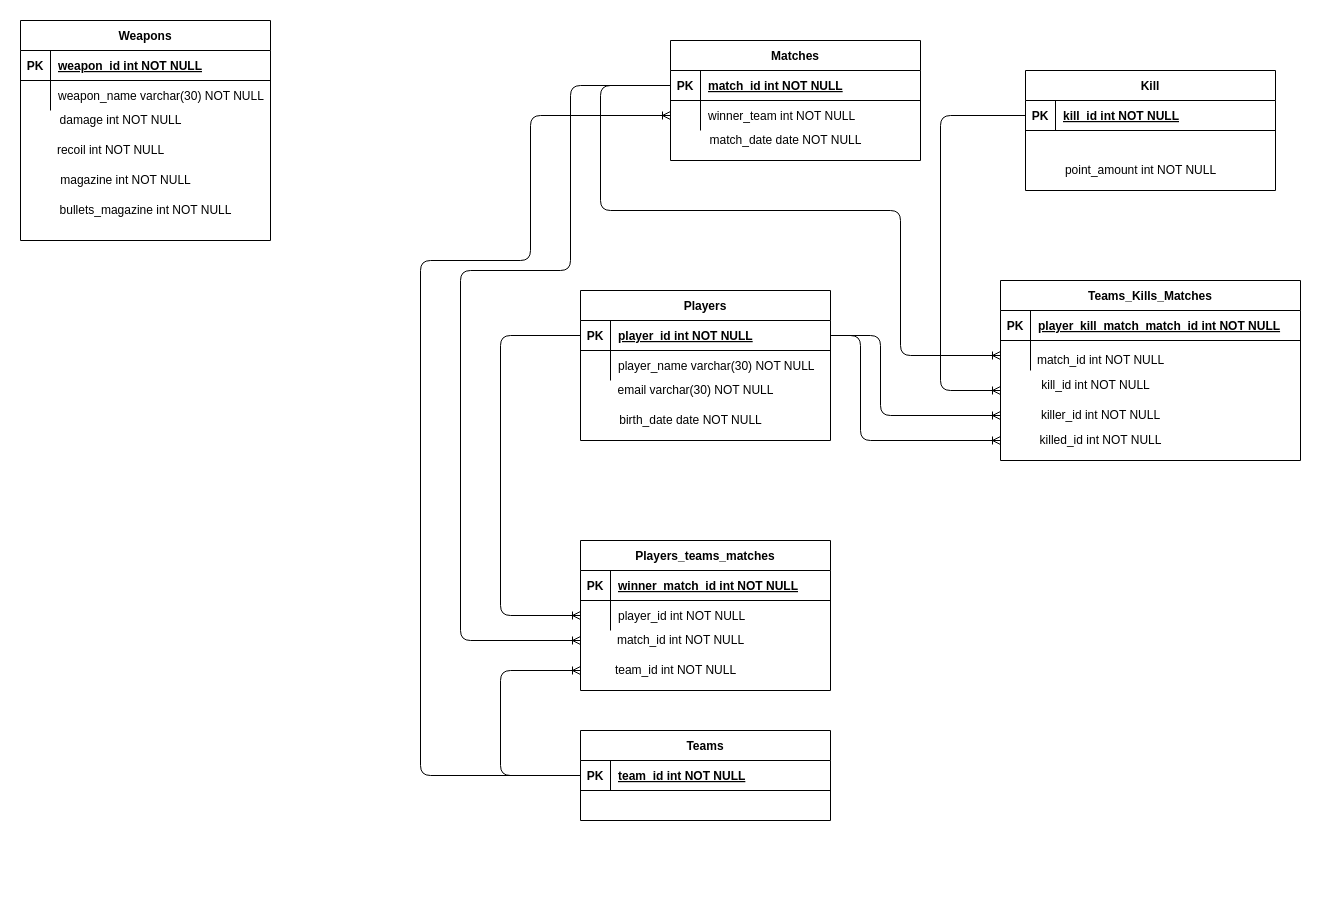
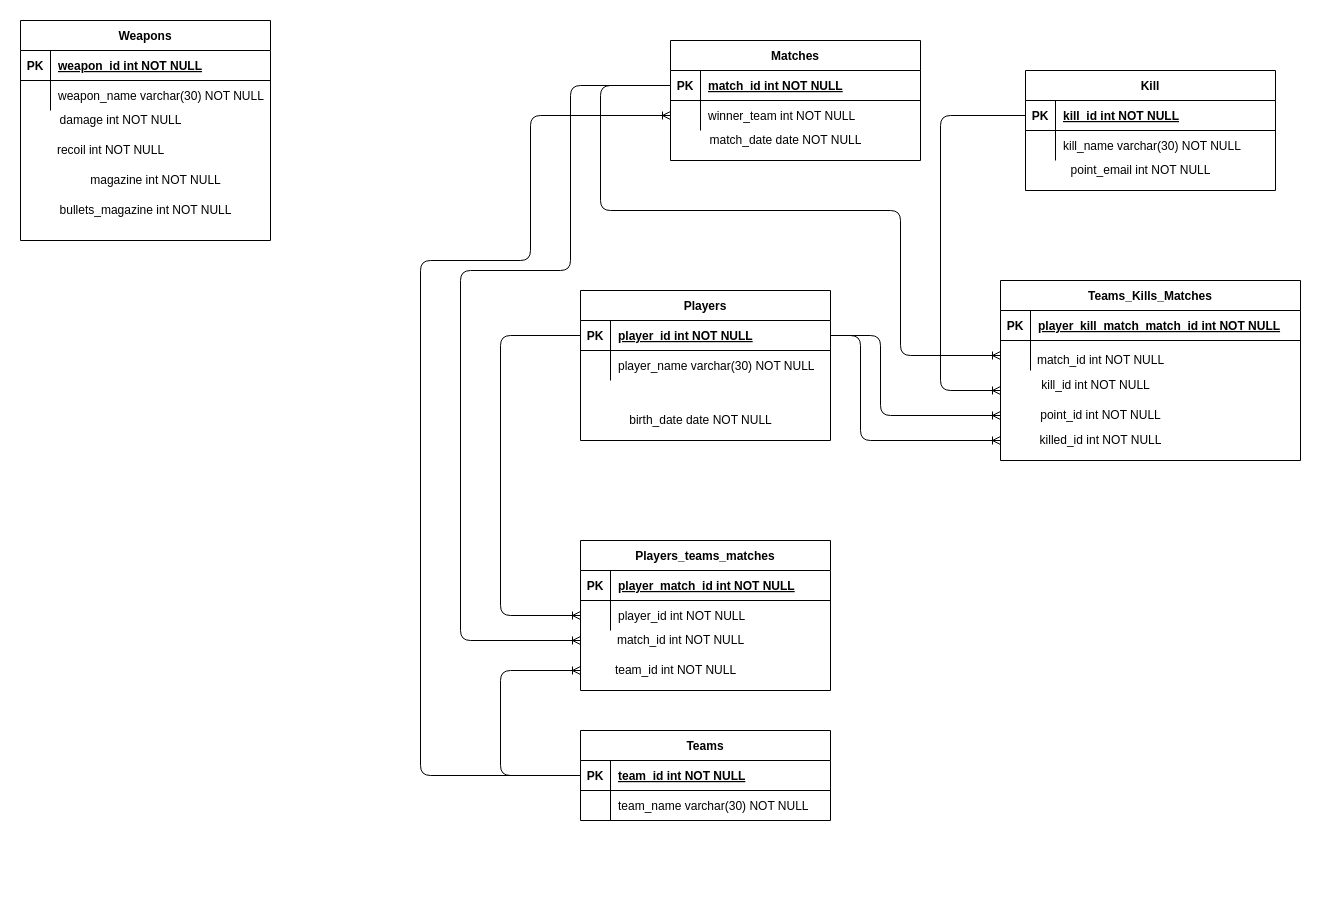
node "kill_name varchar(30) NOT NULL": added
node "point_amount int NOT NULL": label "point_amount int NOT NULL" -> "point_email int NOT NULL"
node "magazine int NOT NULL": moved (126, 181) -> (156, 181)
node "email varchar(30) NOT NULL": removed
node "killer_id int NOT NULL": label "killer_id int NOT NULL" -> "point_id int NOT NULL"
node "birth_date date NOT NULL": moved (691, 421) -> (701, 421)
node "winner_match_id int NOT NULL": label "winner_match_id int NOT NULL" -> "player_match_id int NOT NULL"
node "team_name varchar(30) NOT NULL": added
